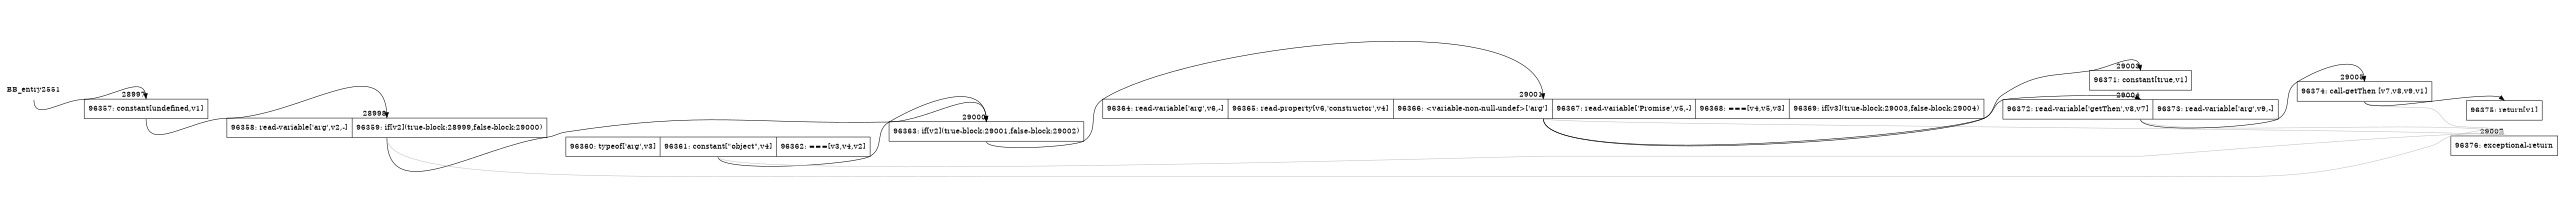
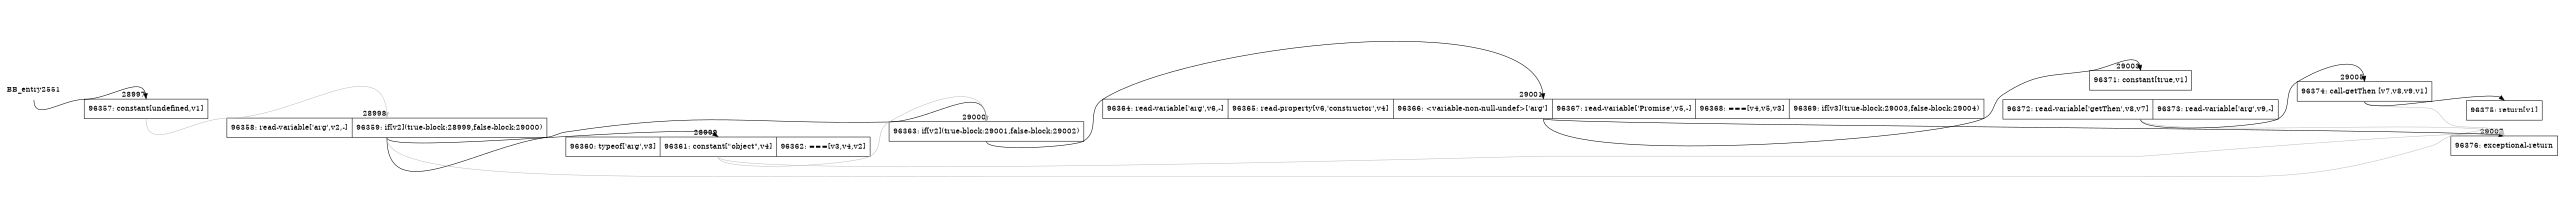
edge "96357: constant[undefined,v1]" -> "96358: read-variable['arg',v2,-]": color black -> gray
edge "96364: read-variable['arg',v6,-]" -> "96376: exceptional-return": color gray -> black
edge "96358: read-variable['arg',v2,-]" -> "96360: typeof['arg',v3]": added
edge "96364: read-variable['arg',v6,-]" -> "96372: read-variable['getThen',v8,v7]": removed
edge "96360: typeof['arg',v3]" -> "96363: if[v2](true-block:29001,false-block:29002)": color black -> gray
